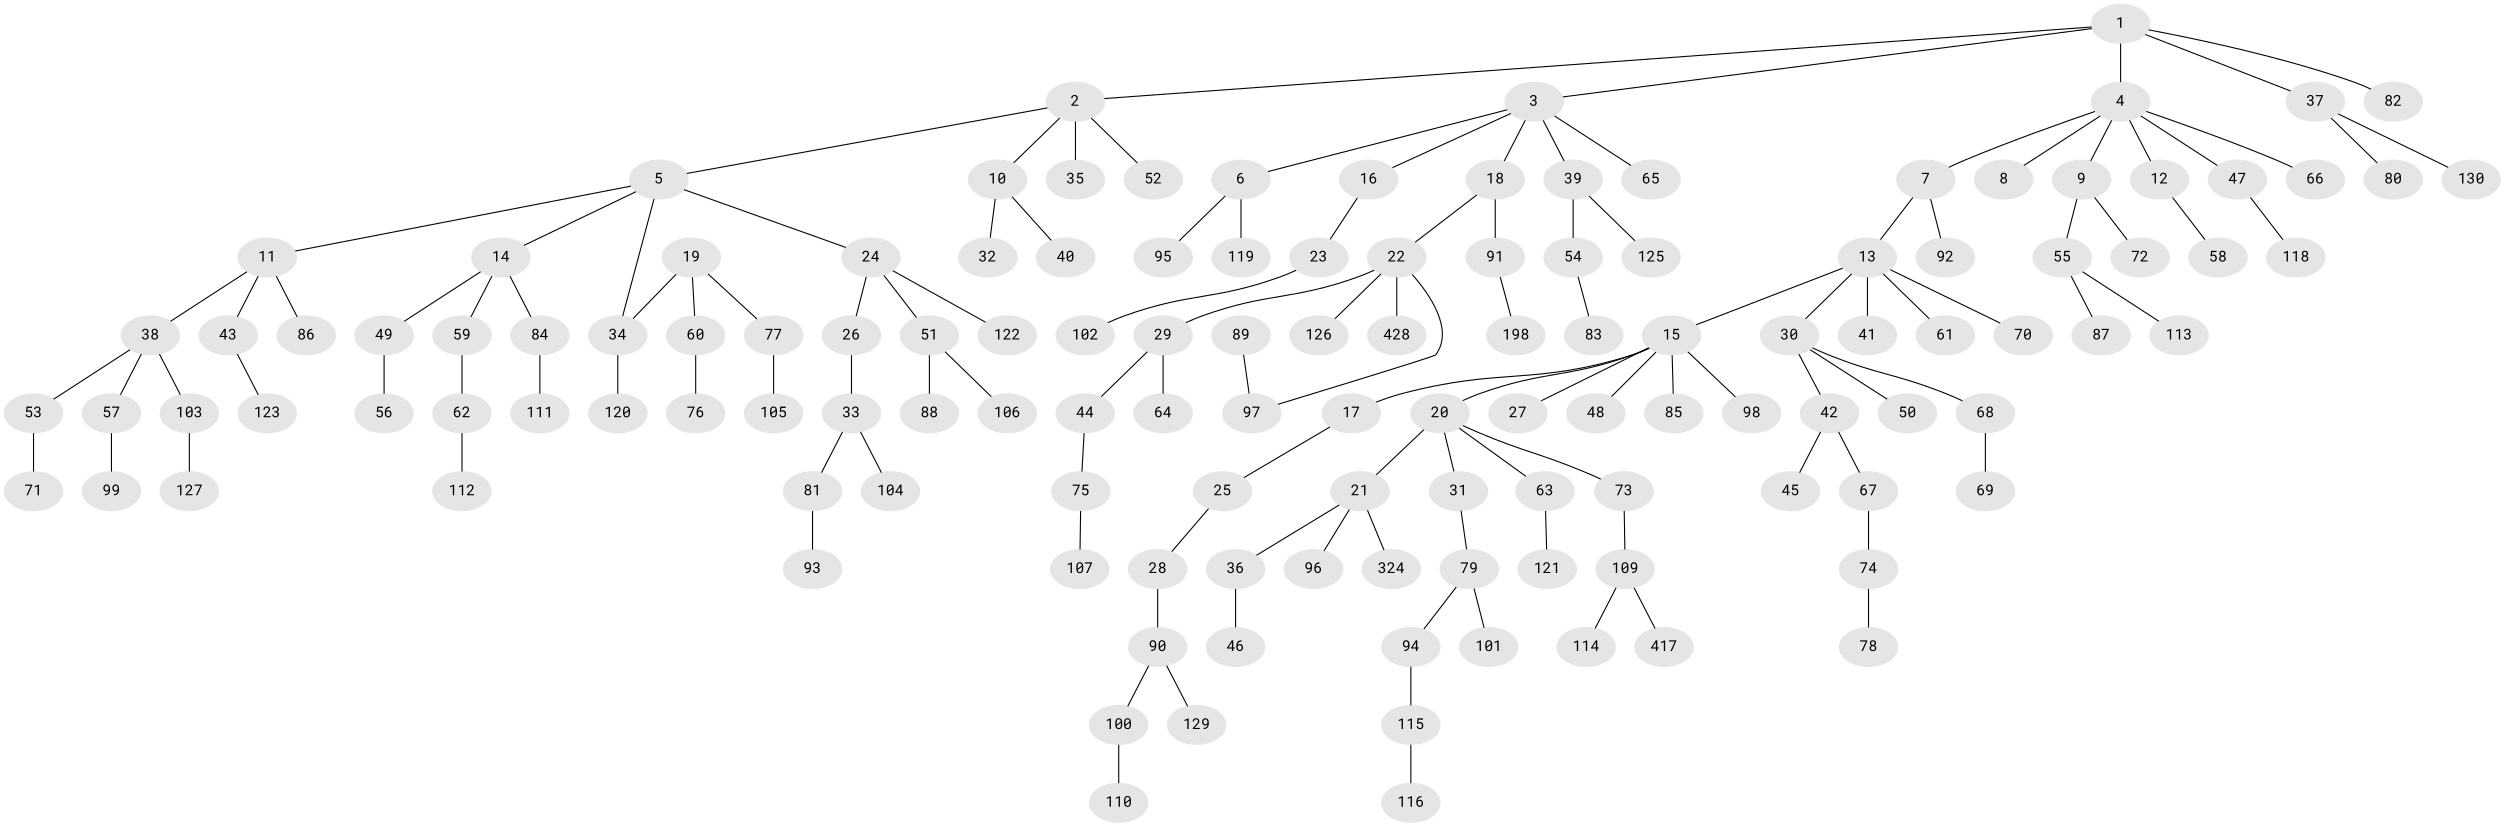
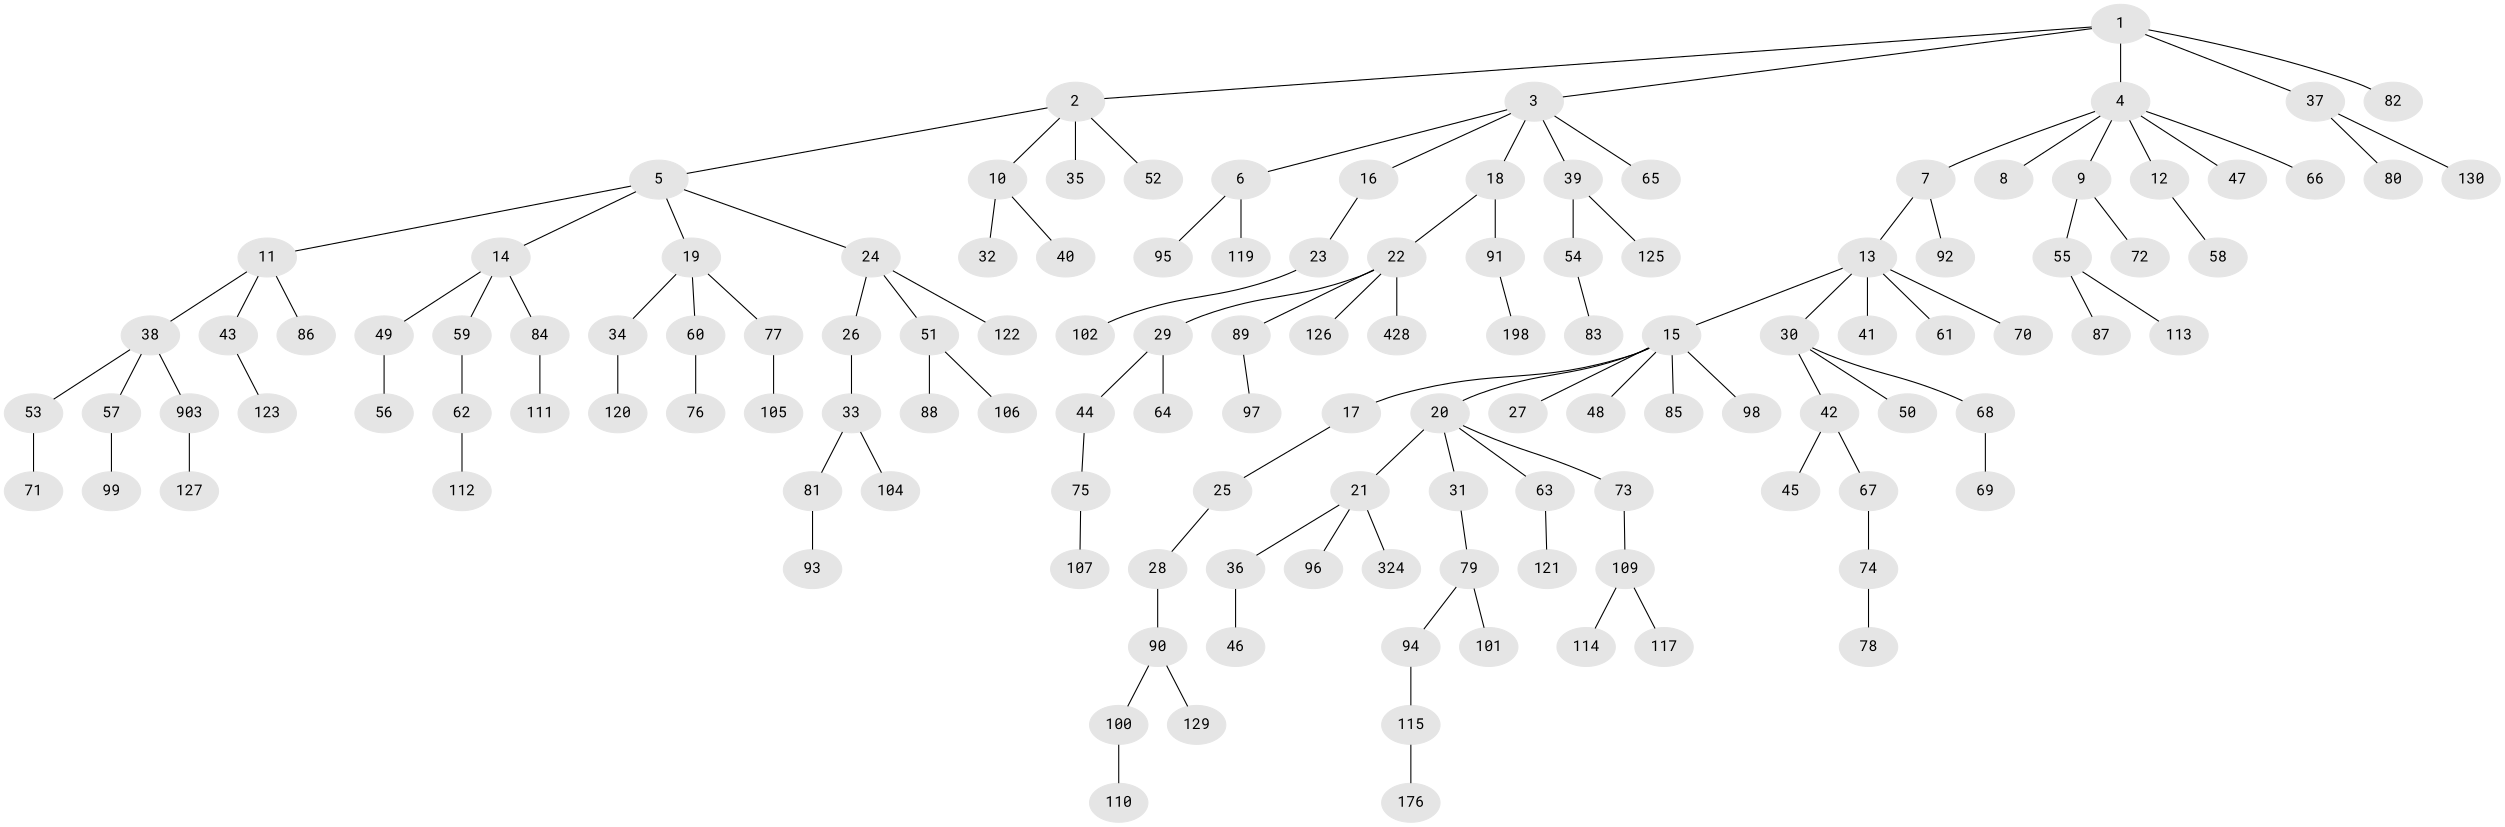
edge "5" -- "34": now "5" -- "19"
node "118": removed
edge "22" -- "97": now "22" -- "89"
node "103": label "103" -> "903"
node "417": label "417" -> "117"
node "116": label "116" -> "176"
